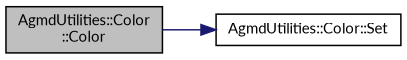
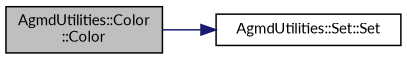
node "AgmdUtilities::Color::Set": label "AgmdUtilities::Color::Set" -> "AgmdUtilities::Set::Set"
